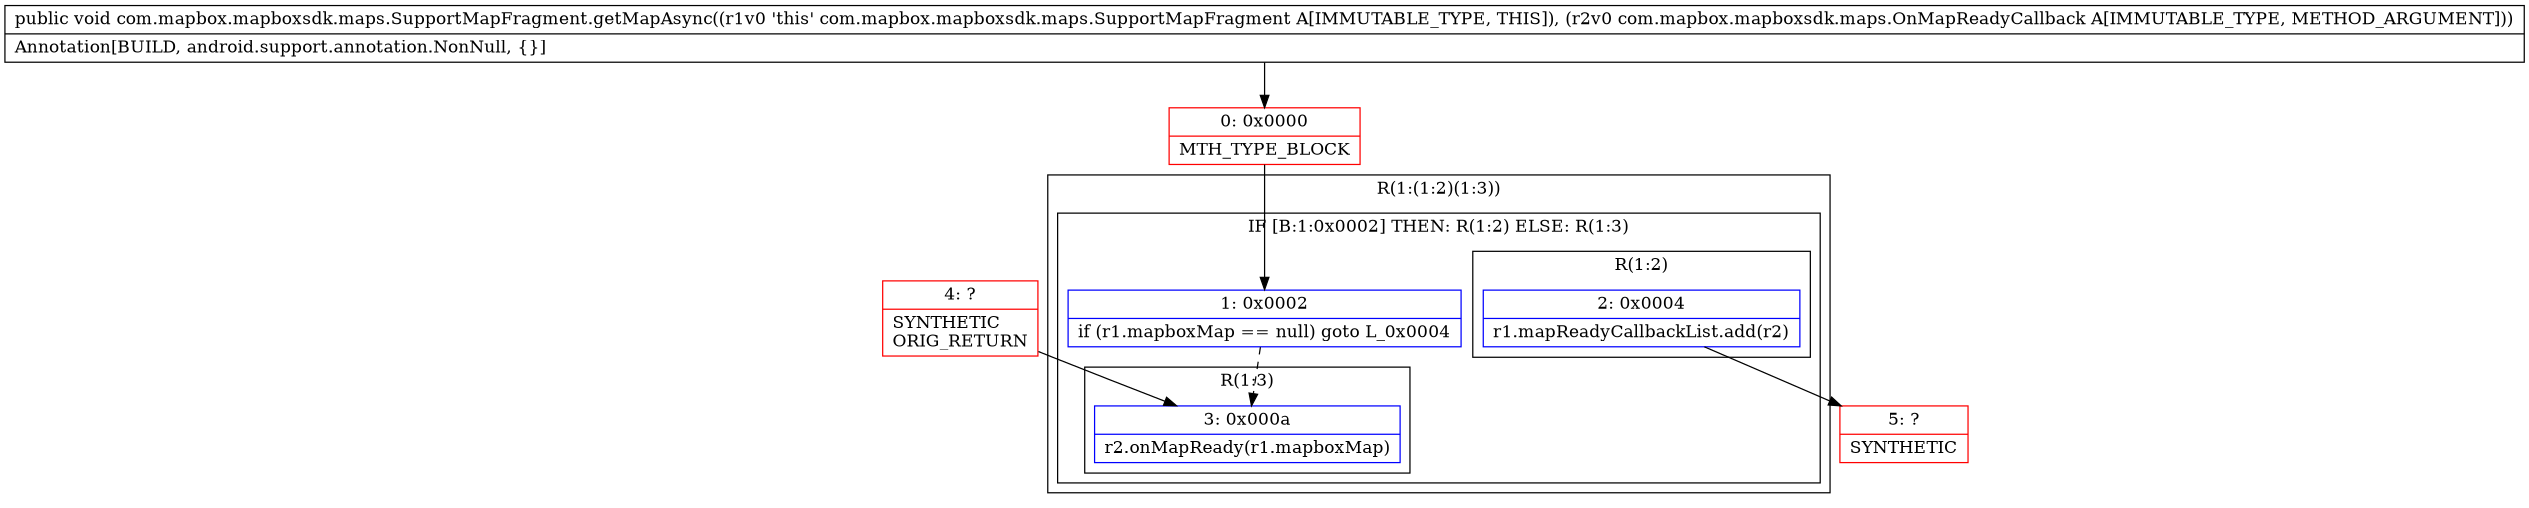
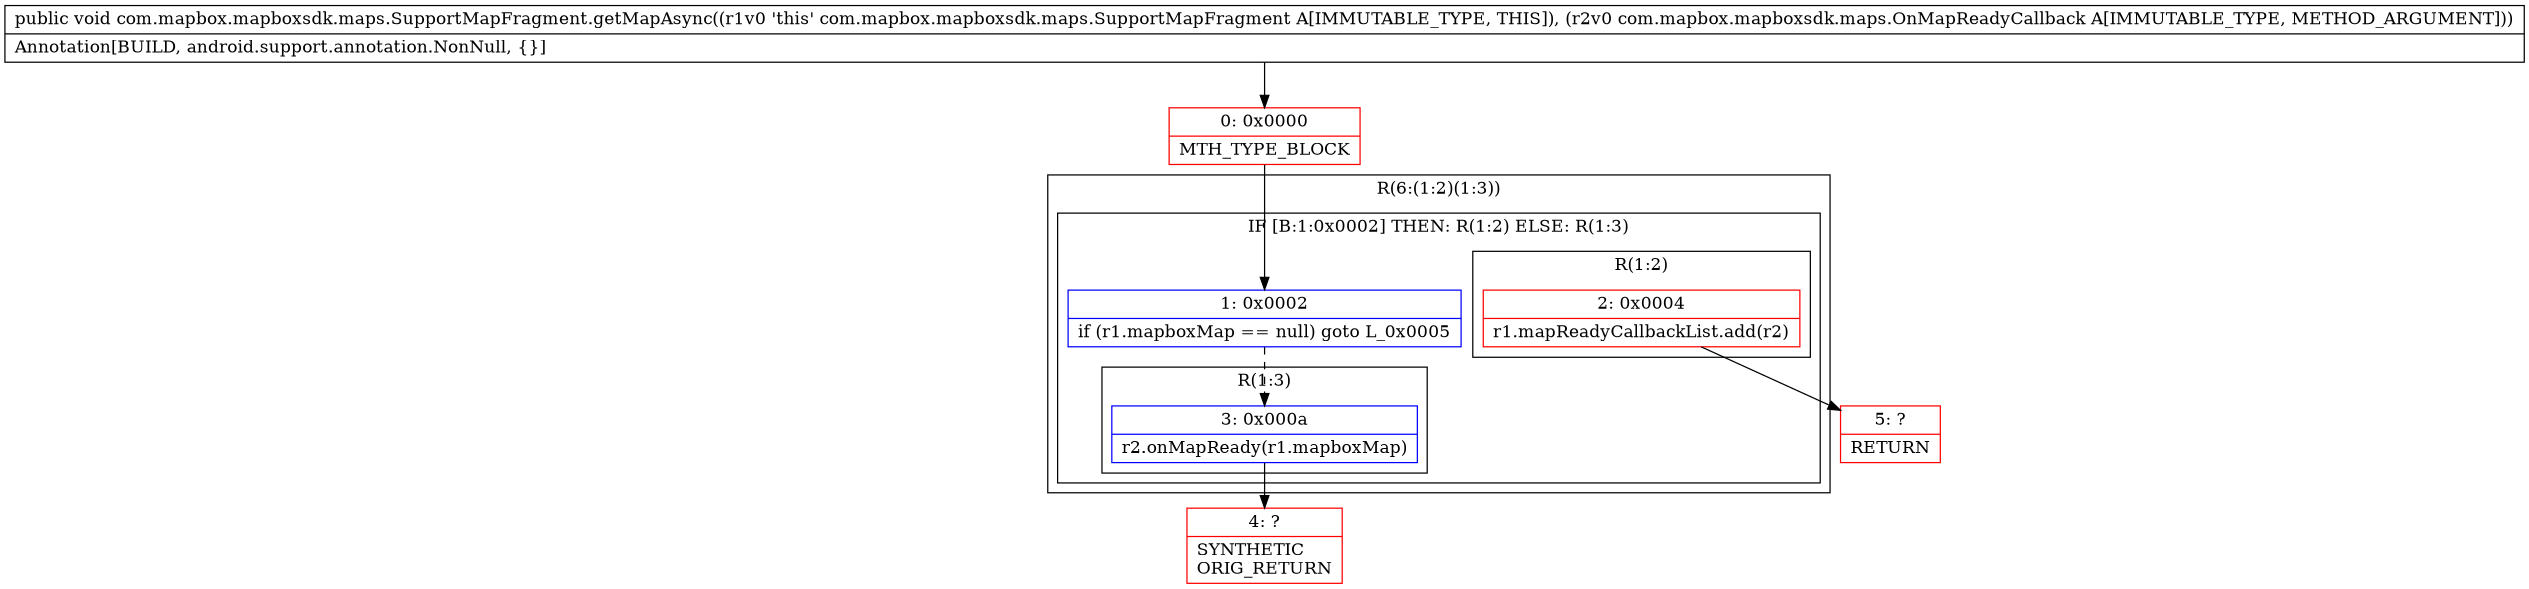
cluster "R(1:(1:2)(1:3))": label "R(1:(1:2)(1:3))" -> "R(6:(1:2)(1:3))"
node "2: 0x0004": color blue -> red
node "1: 0x0002": text "if (r1.mapboxMap == null) goto L_0x0004" -> "if (r1.mapboxMap == null) goto L_0x0005"
edge "4: ?" -> "3: 0x000a": reversed
node "5: ?": text "SYNTHETIC" -> "RETURN"
